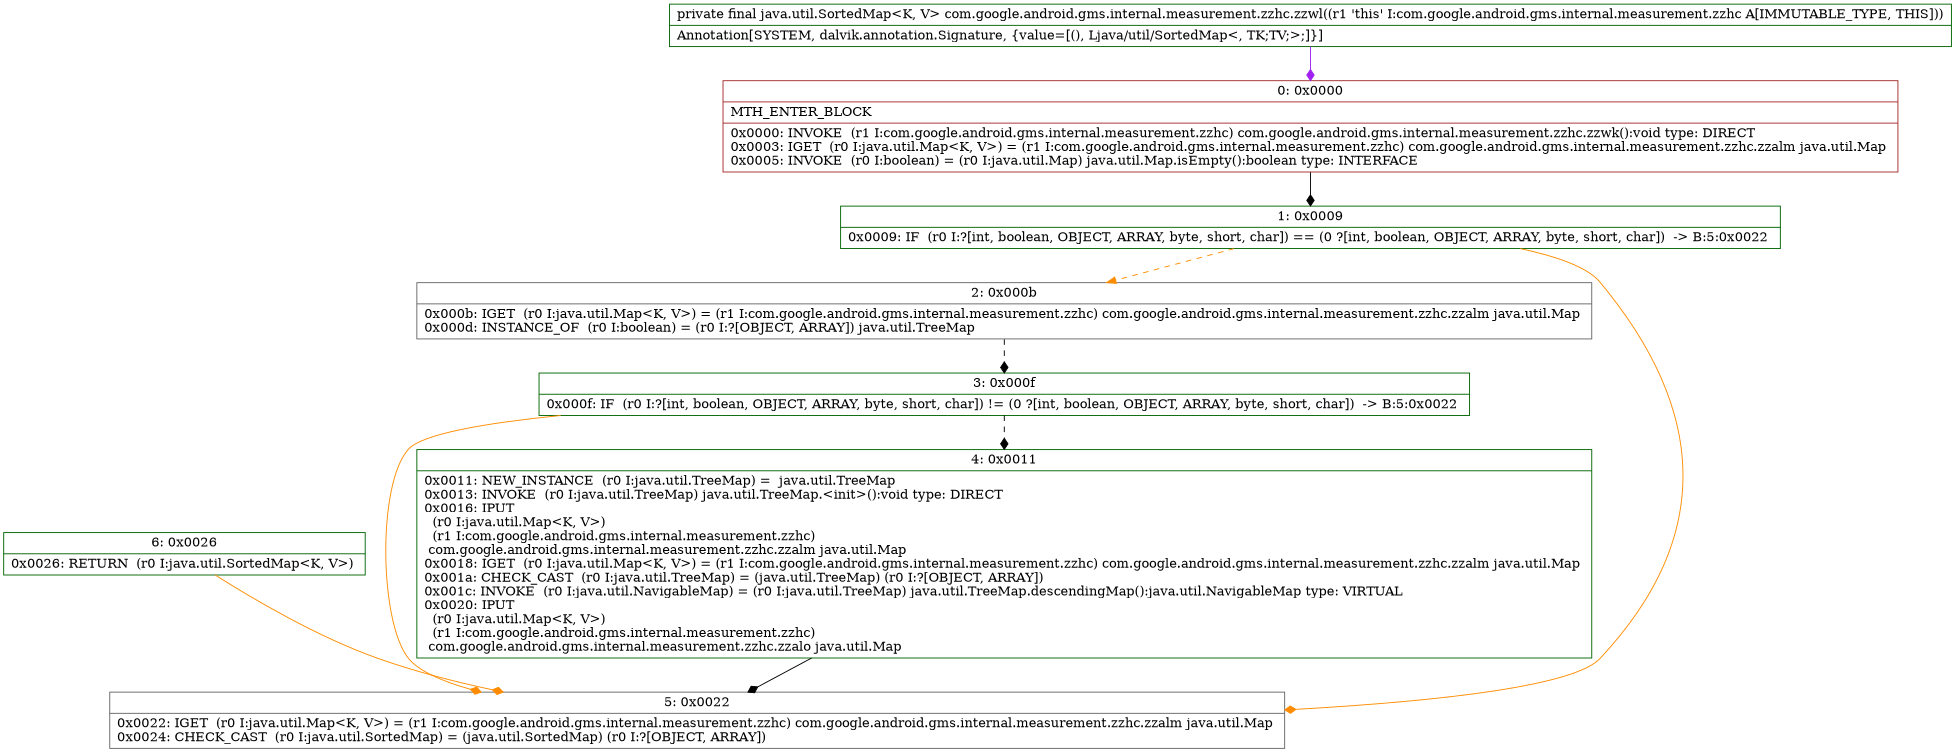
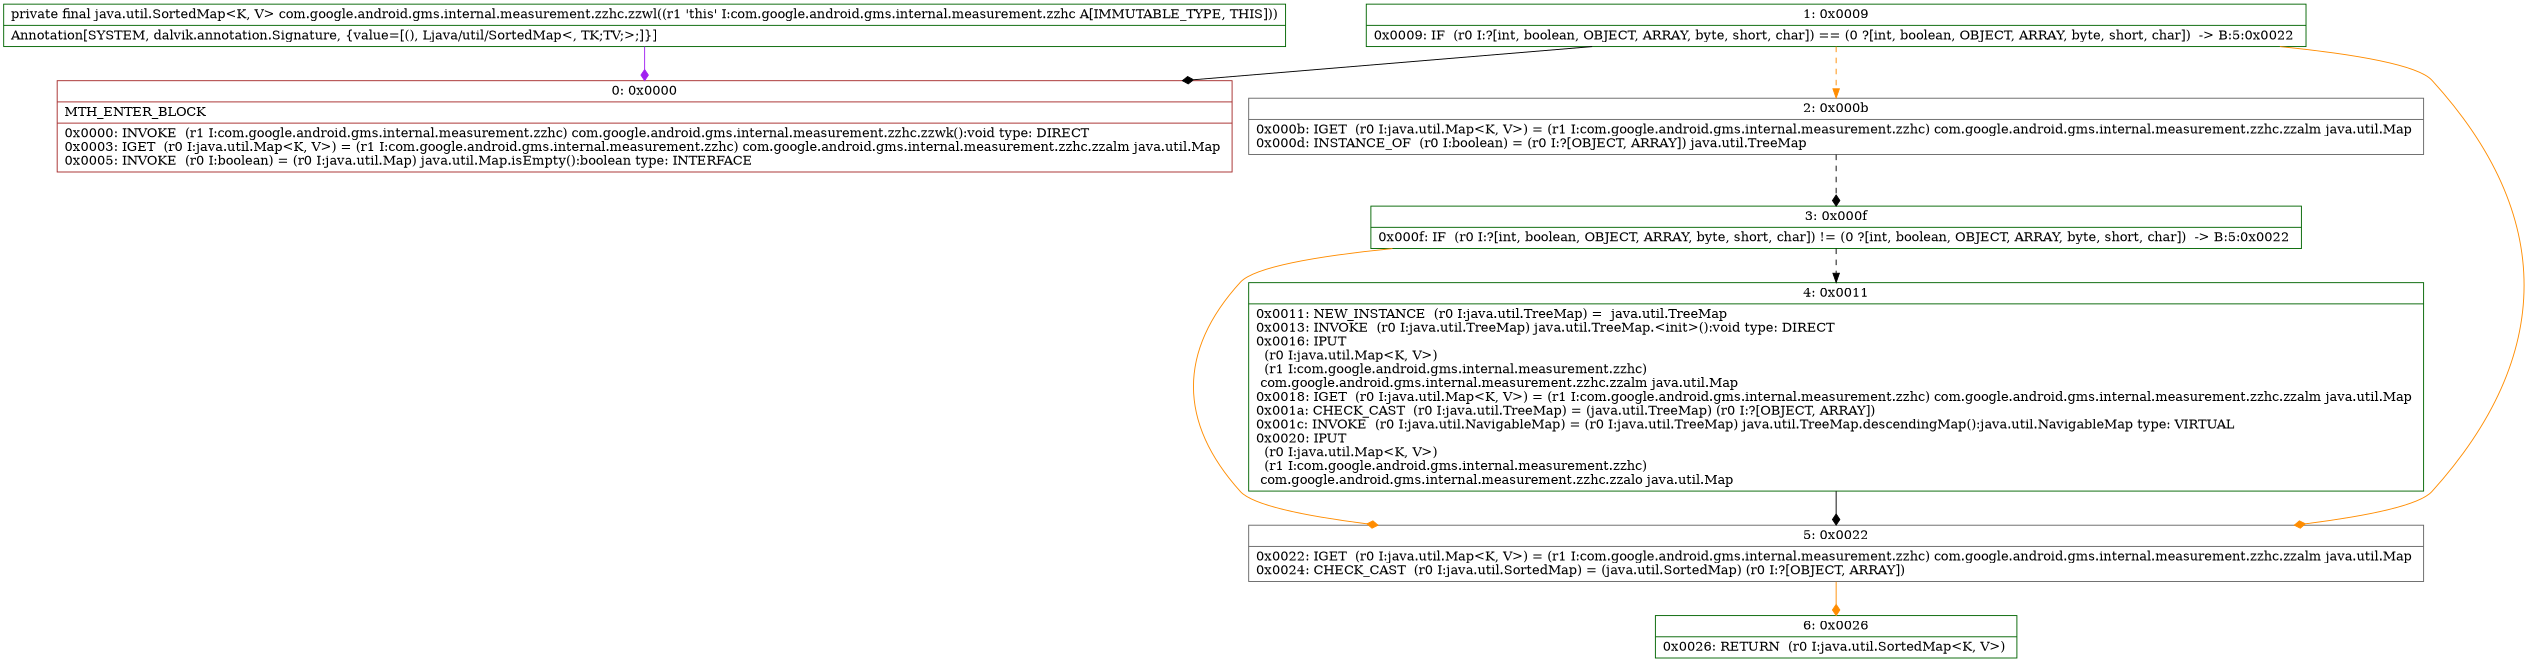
edge "0: 0x0000" -> "1: 0x0009": reversed
edge "3: 0x000f" -> "4: 0x0011": arrowhead diamond -> normal
edge "6: 0x0026" -> "5: 0x0022": reversed
